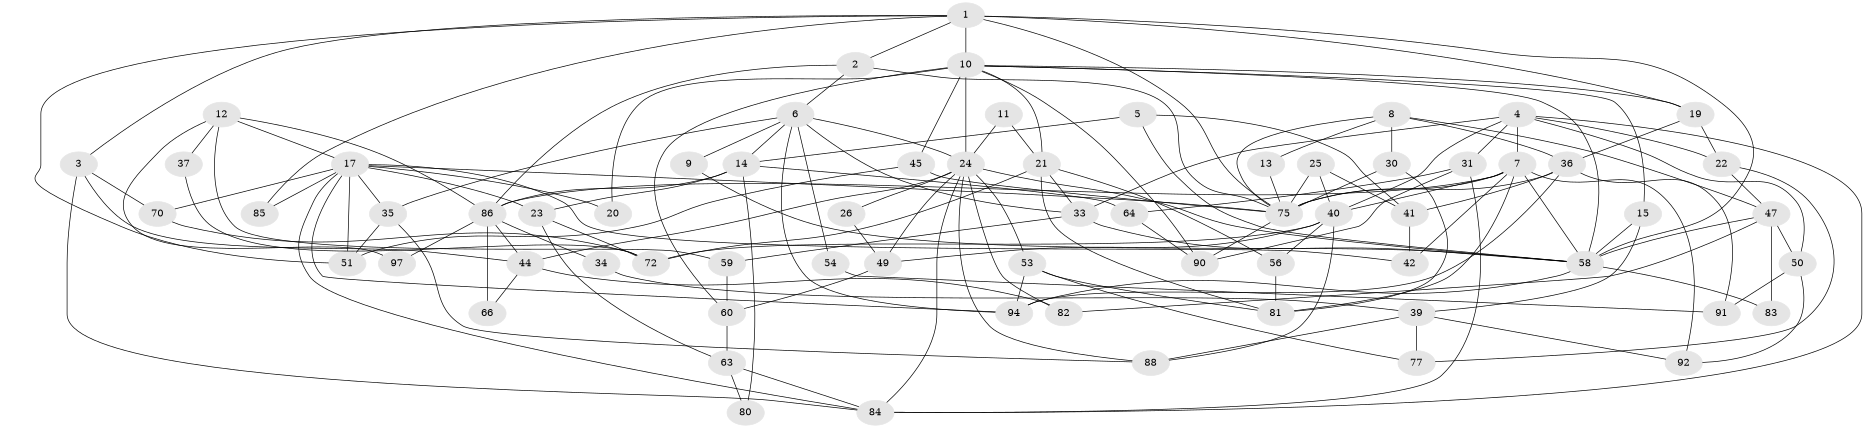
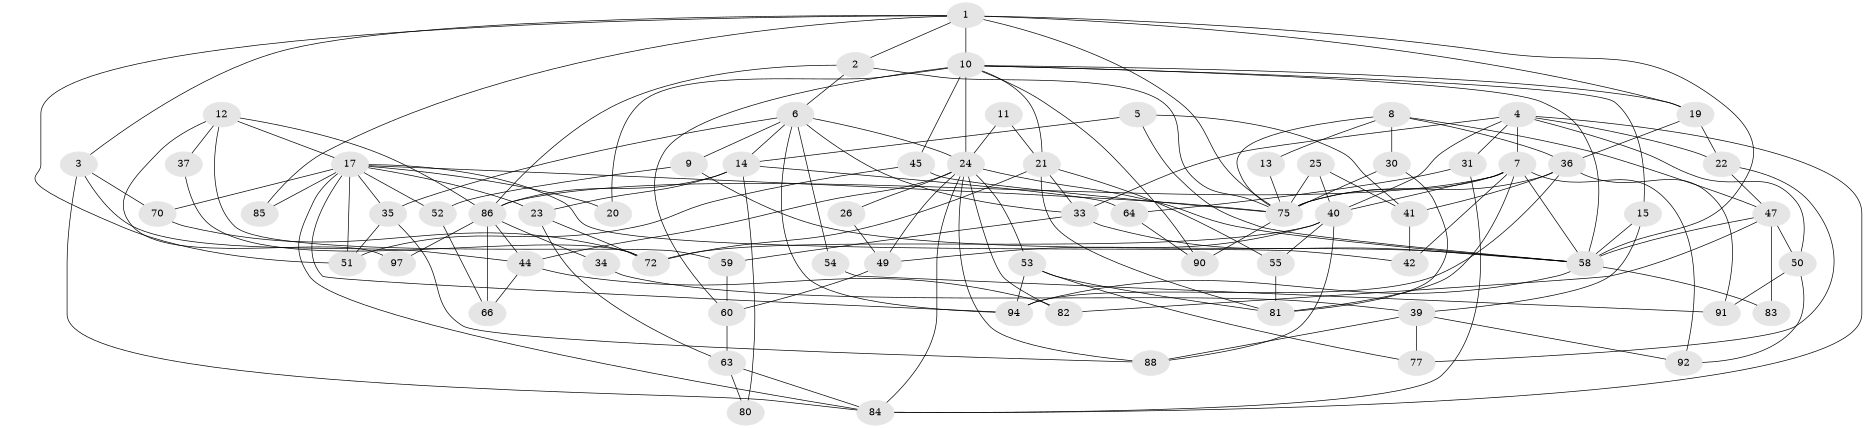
node "52": added
edge "31" -- "90": removed
node "56": label "56" -> "55"
